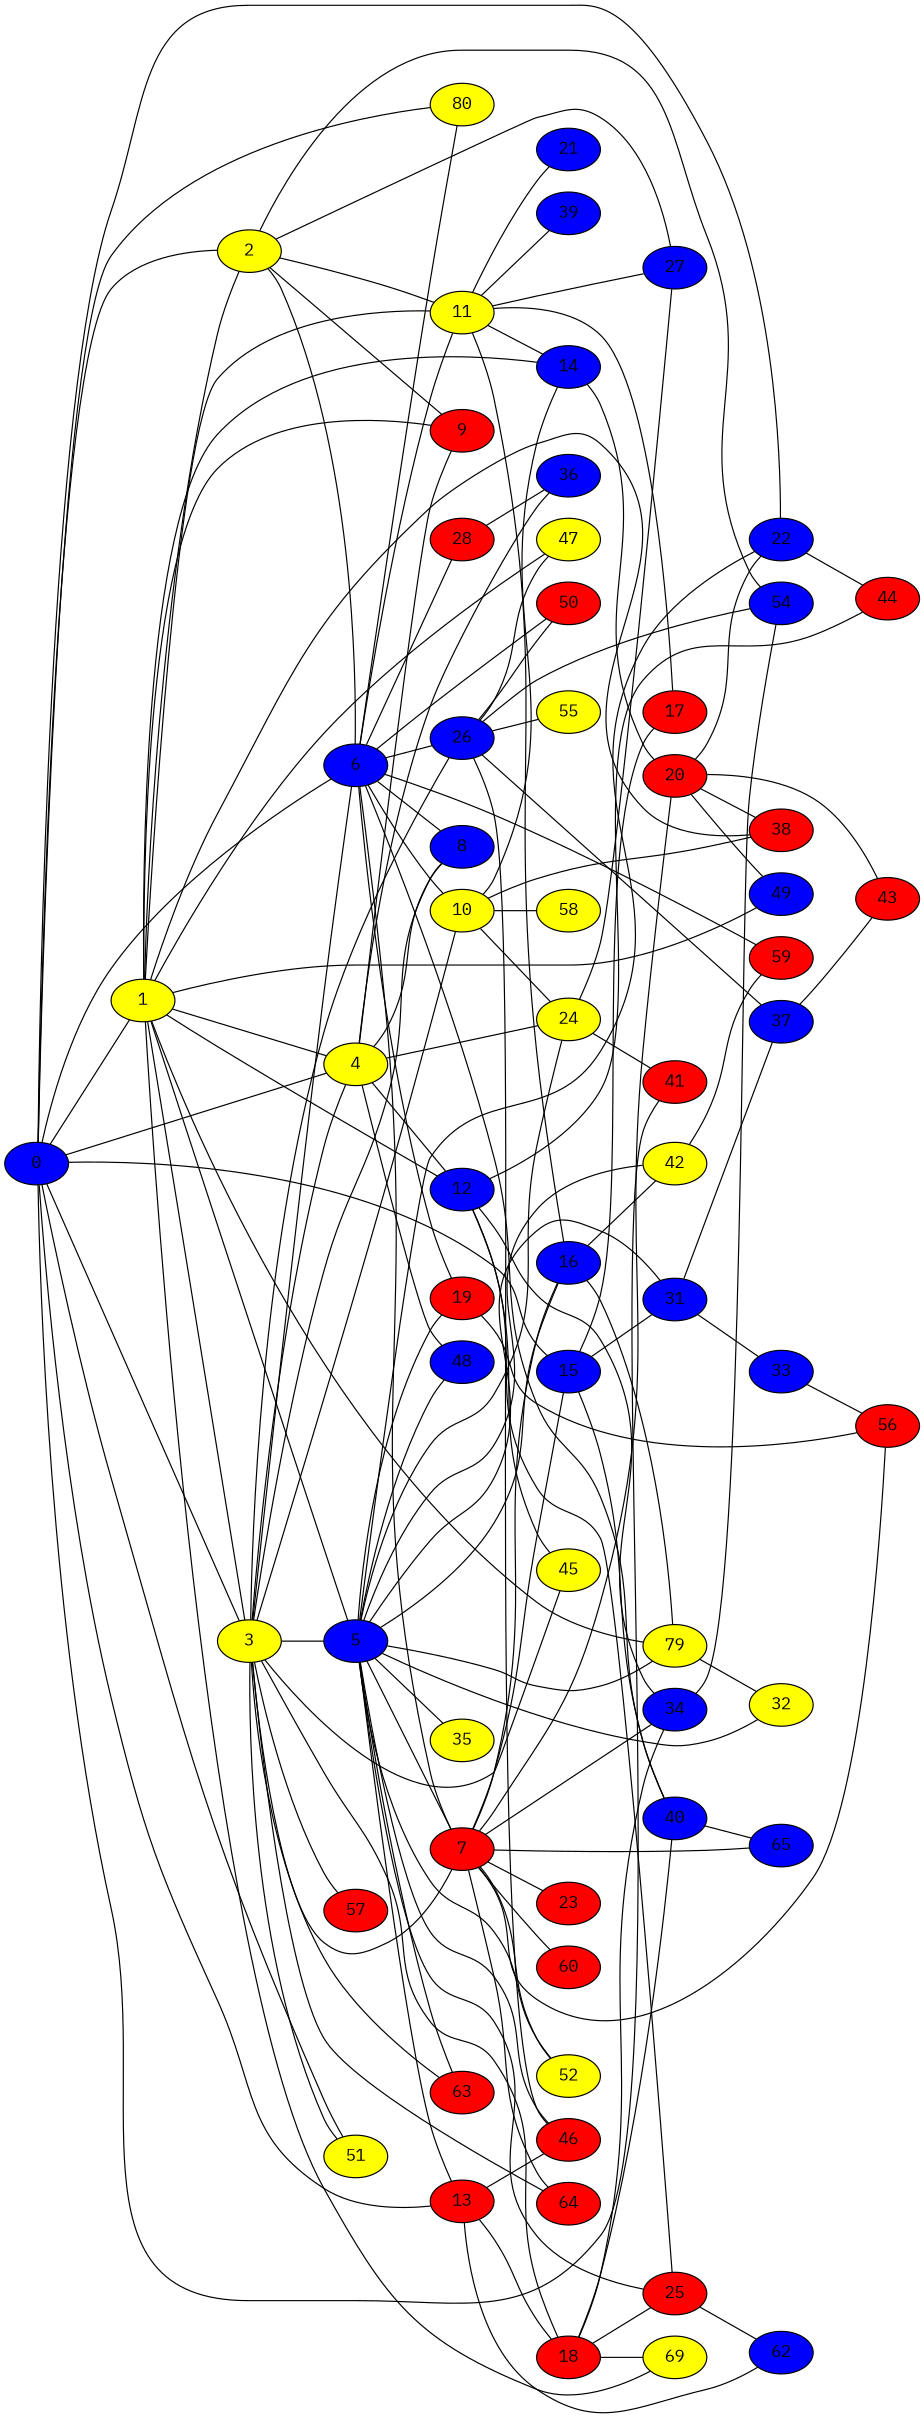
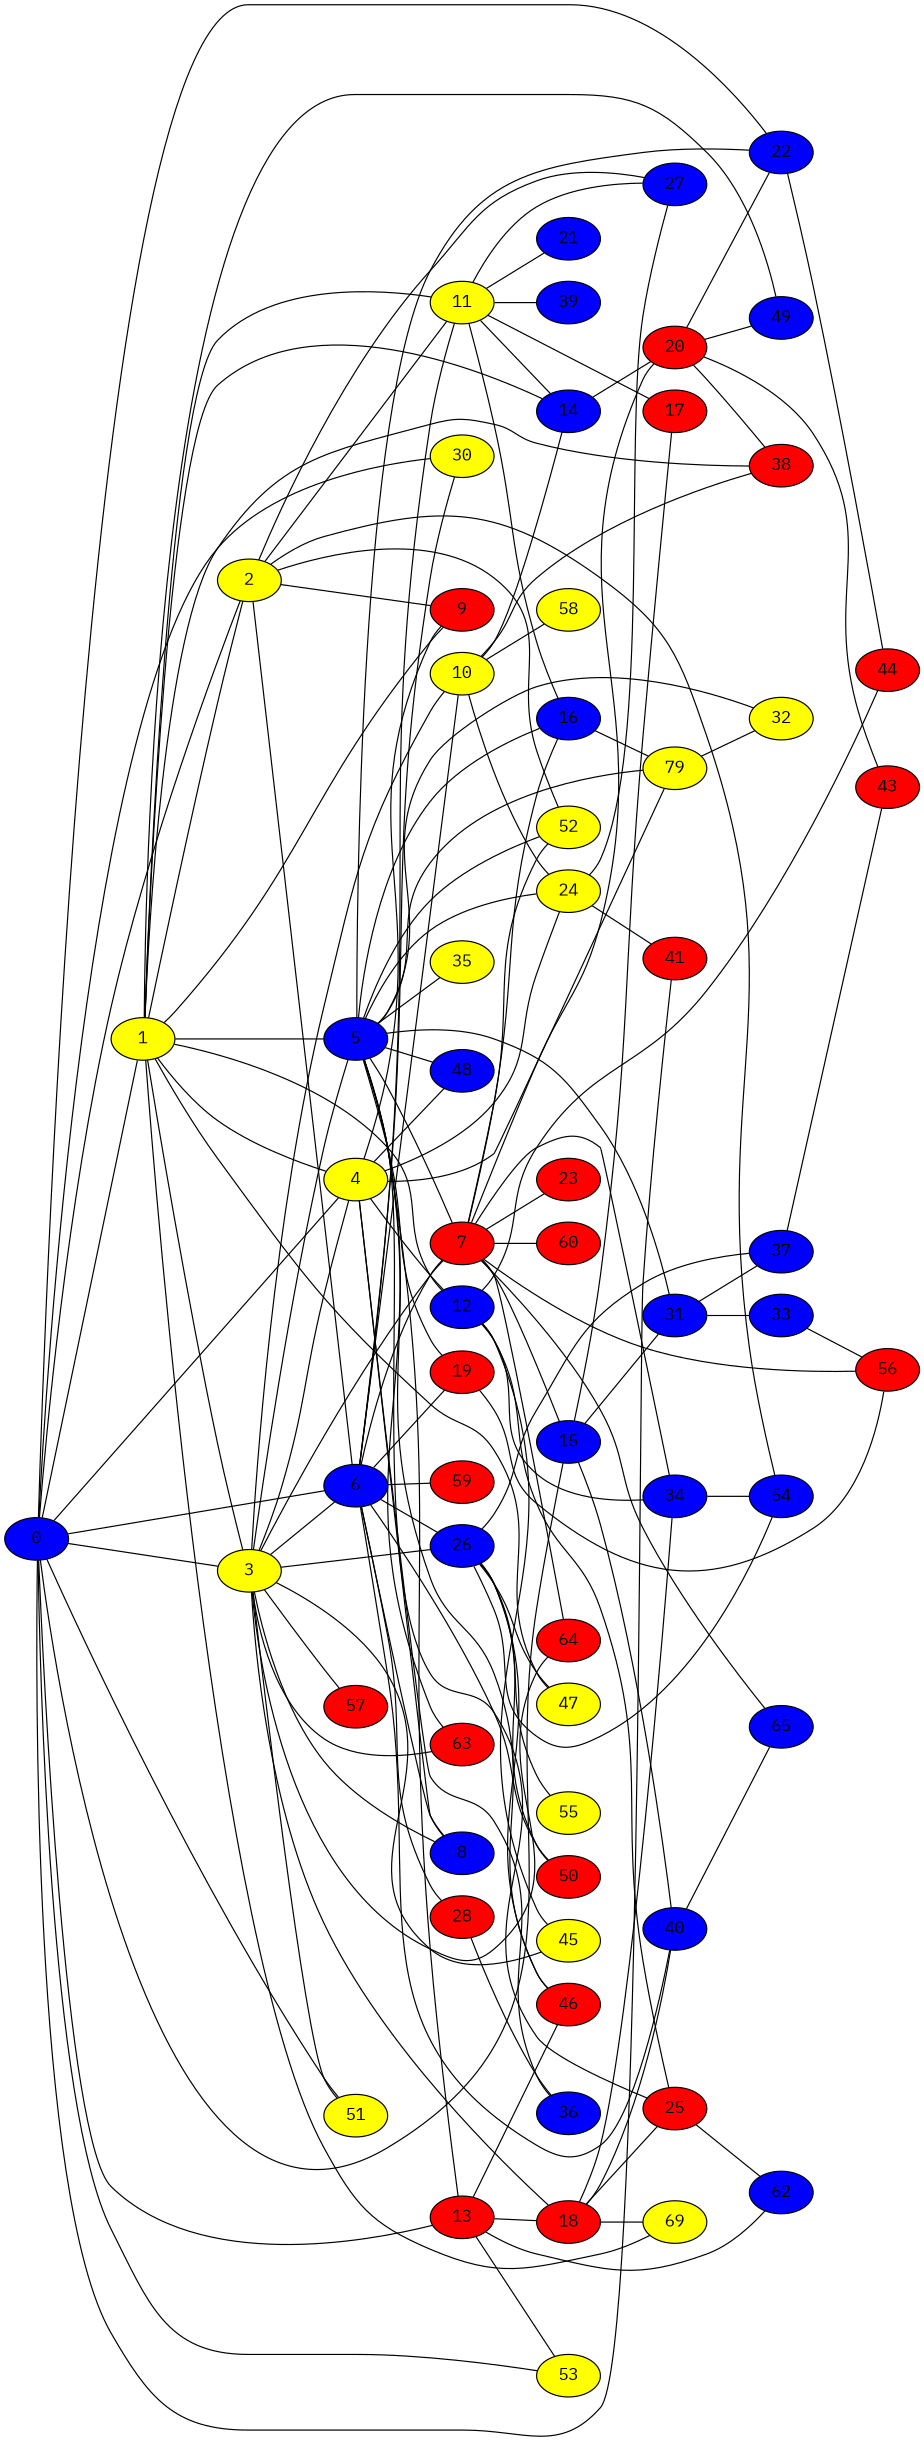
node "80": label "80" -> "30"
edge "2" -- "52": added
node "42": removed
edge "1" -- "79": now "4" -- "79"
node "53": added
